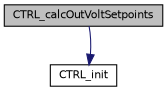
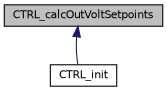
edge "CTRL_calcOutVoltSetpoints" -> "CTRL_init": reversed
